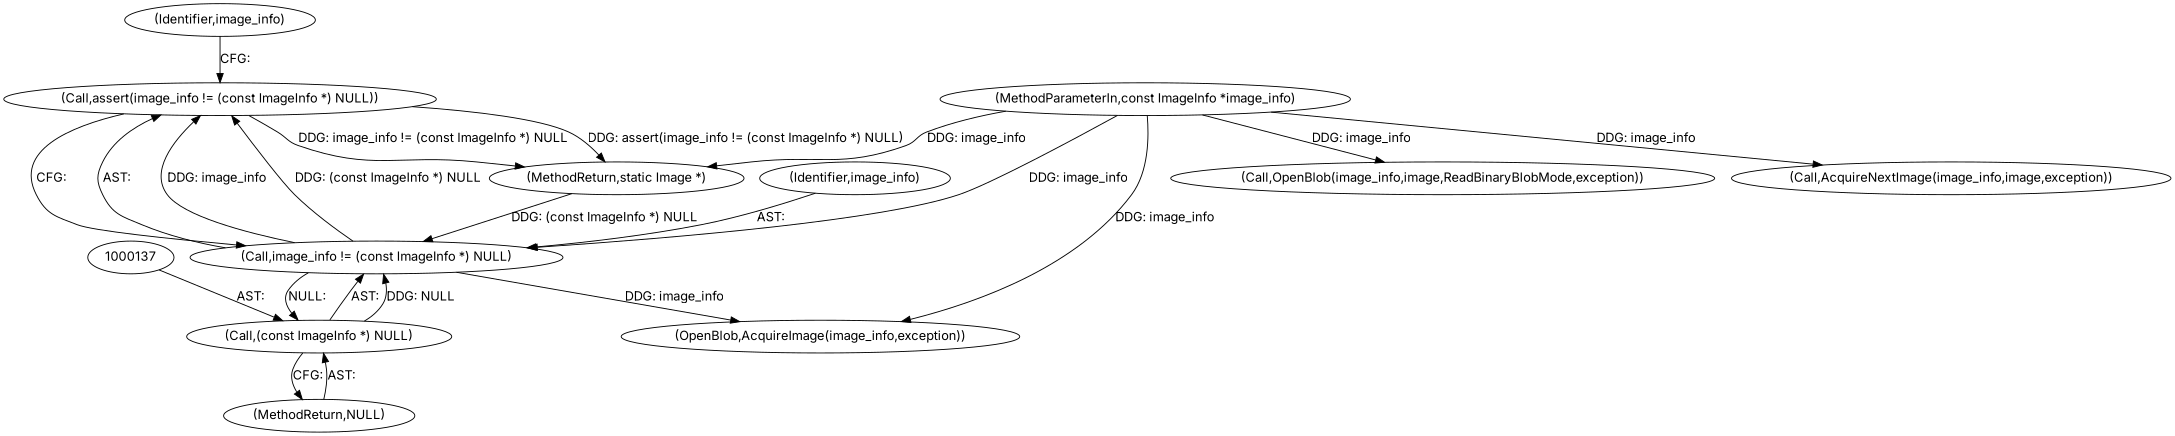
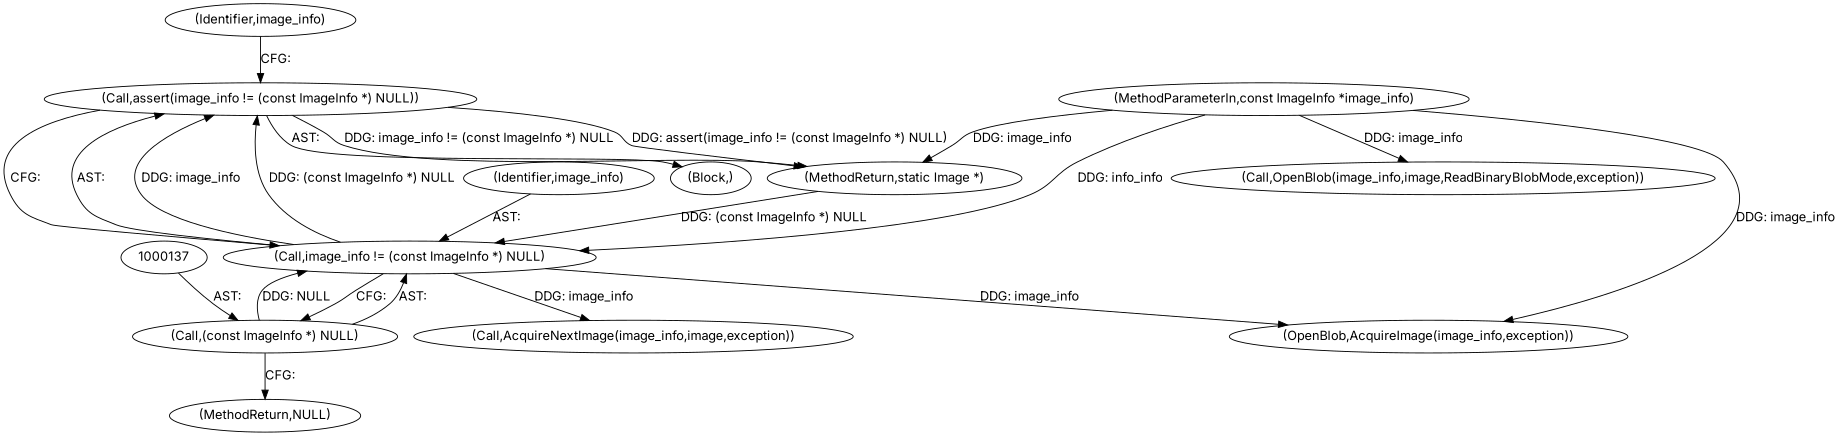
edge "(MethodParameterIn,const ImageInfo *image_info)" -> "(Call,AcquireNextImage(image_info,image,exception))": now "(Call,image_info != (const ImageInfo *) NULL)" -> "(Call,AcquireNextImage(image_info,image,exception))"
node "(Block,)": added
edge "(MethodParameterIn,const ImageInfo *image_info)" -> "(Call,image_info != (const ImageInfo *) NULL)": label "DDG: image_info" -> "DDG: info_info"
edge "(Call,image_info != (const ImageInfo *) NULL)" -> "(Call,(const ImageInfo *) NULL)": label "NULL: " -> "CFG: "
edge "(MethodReturn,NULL)" -> "(Call,(const ImageInfo *) NULL)": removed, label "AST:"
